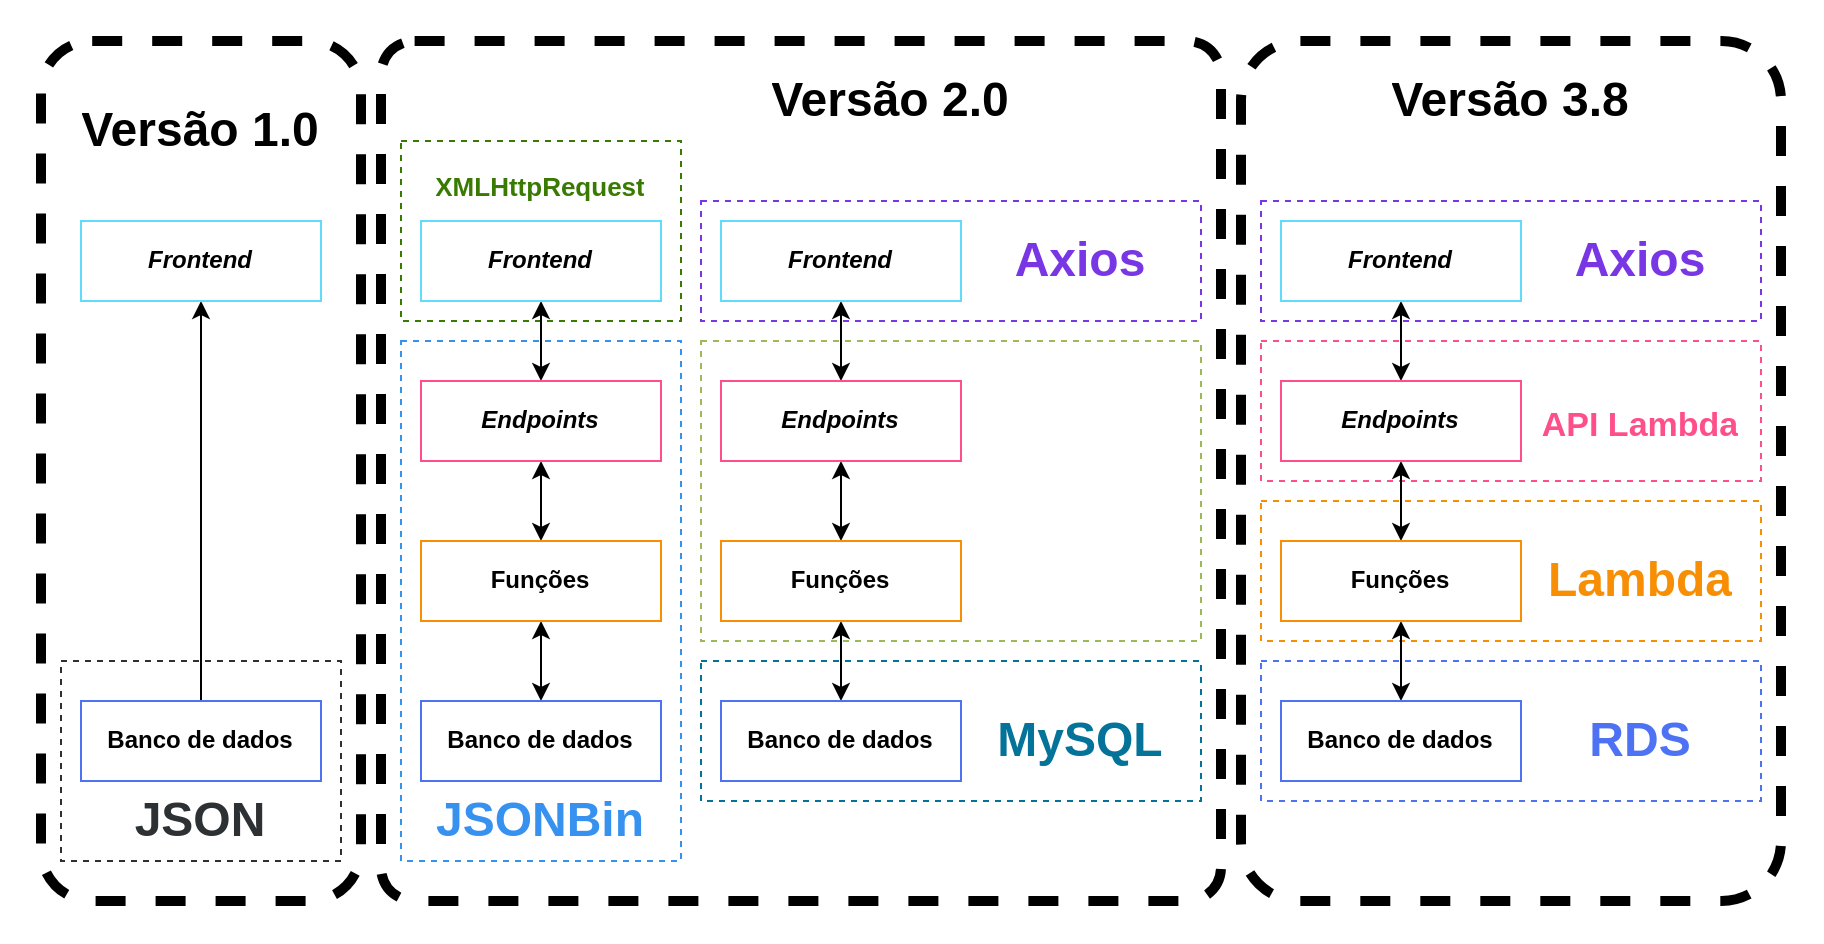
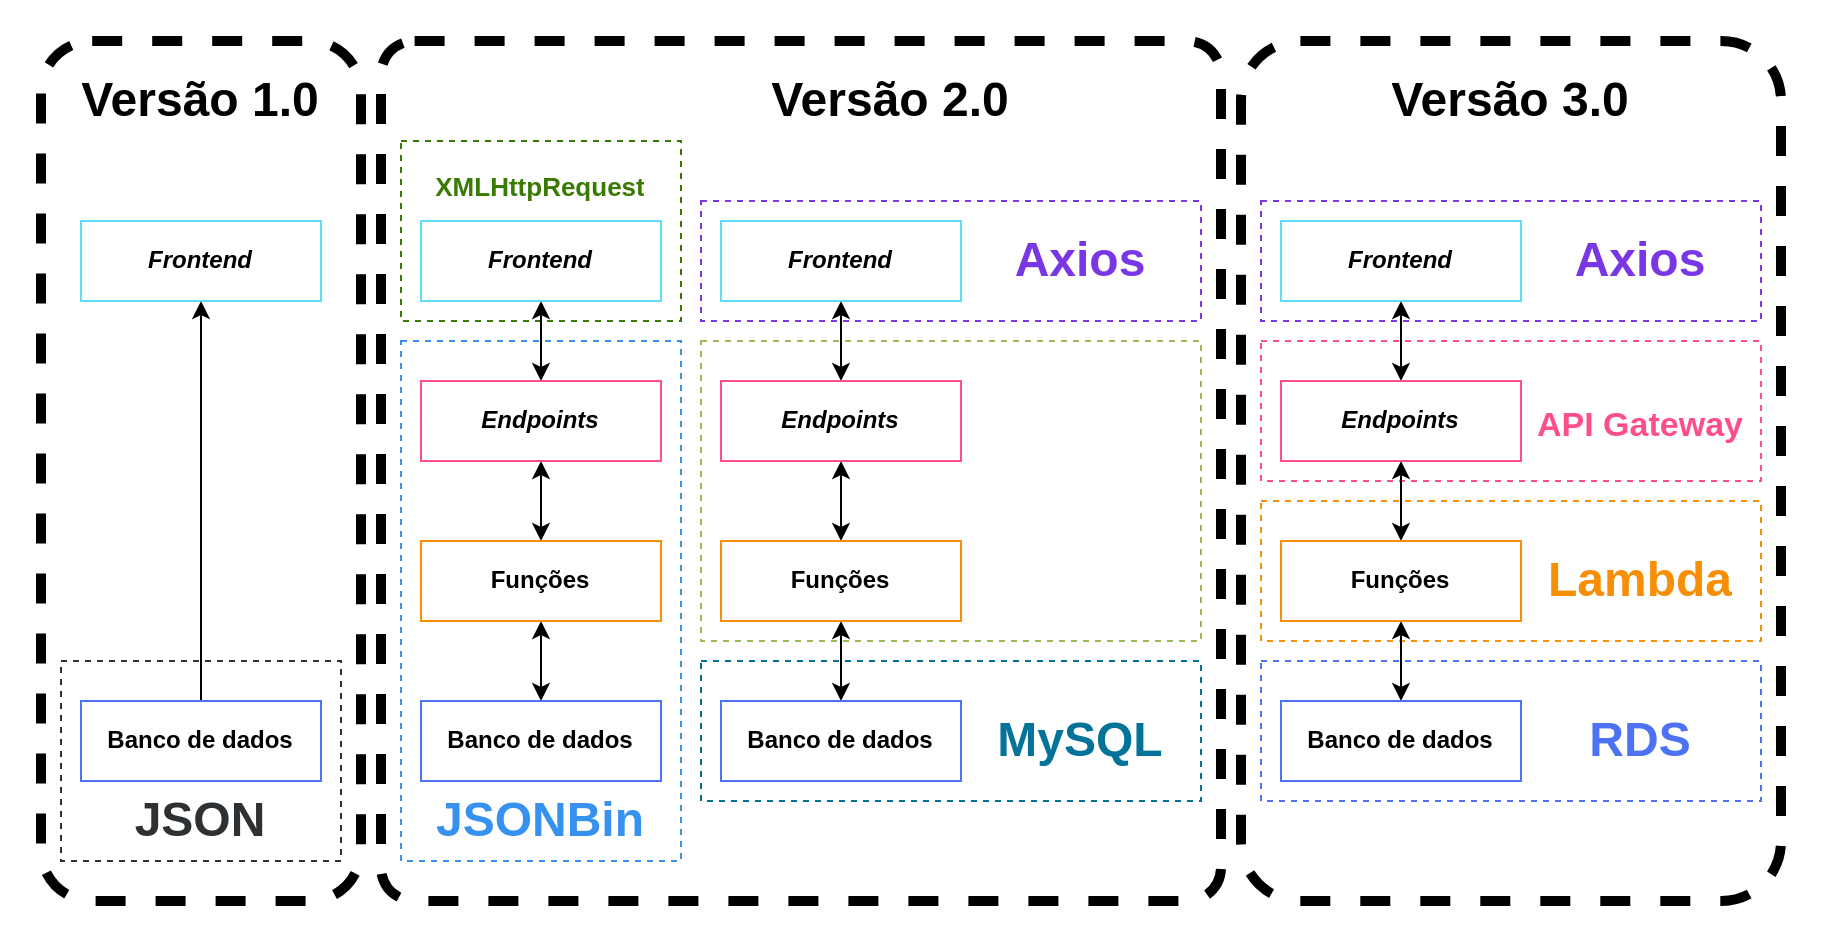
node "Versão 3.8": label "Versão 3.8" -> "Versão 3.0"
node "Versão 1.0": moved (201, 131) -> (201, 101)
node "API Lambda": label "API Lambda" -> "API Gateway"
